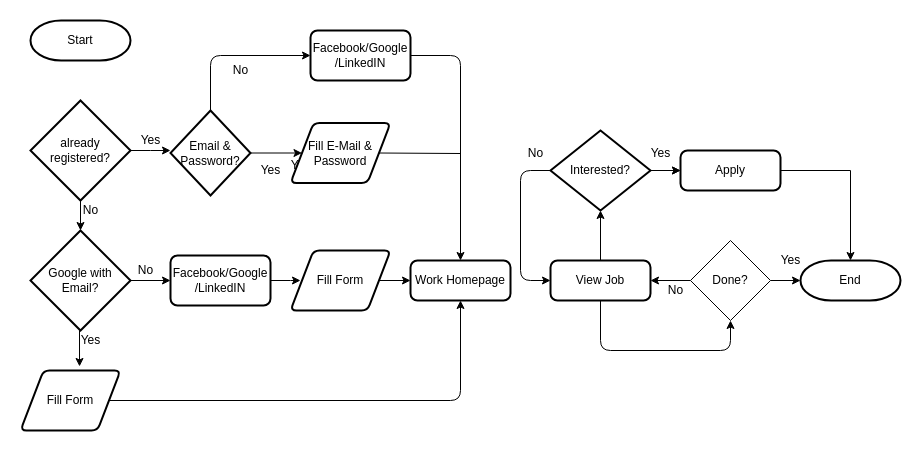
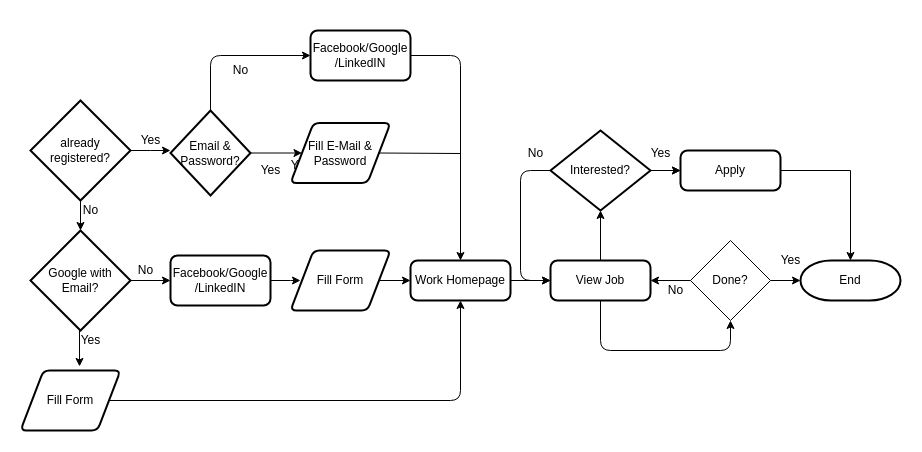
node "Start": removed
edge "Work Homepage" -> "View Job": added
